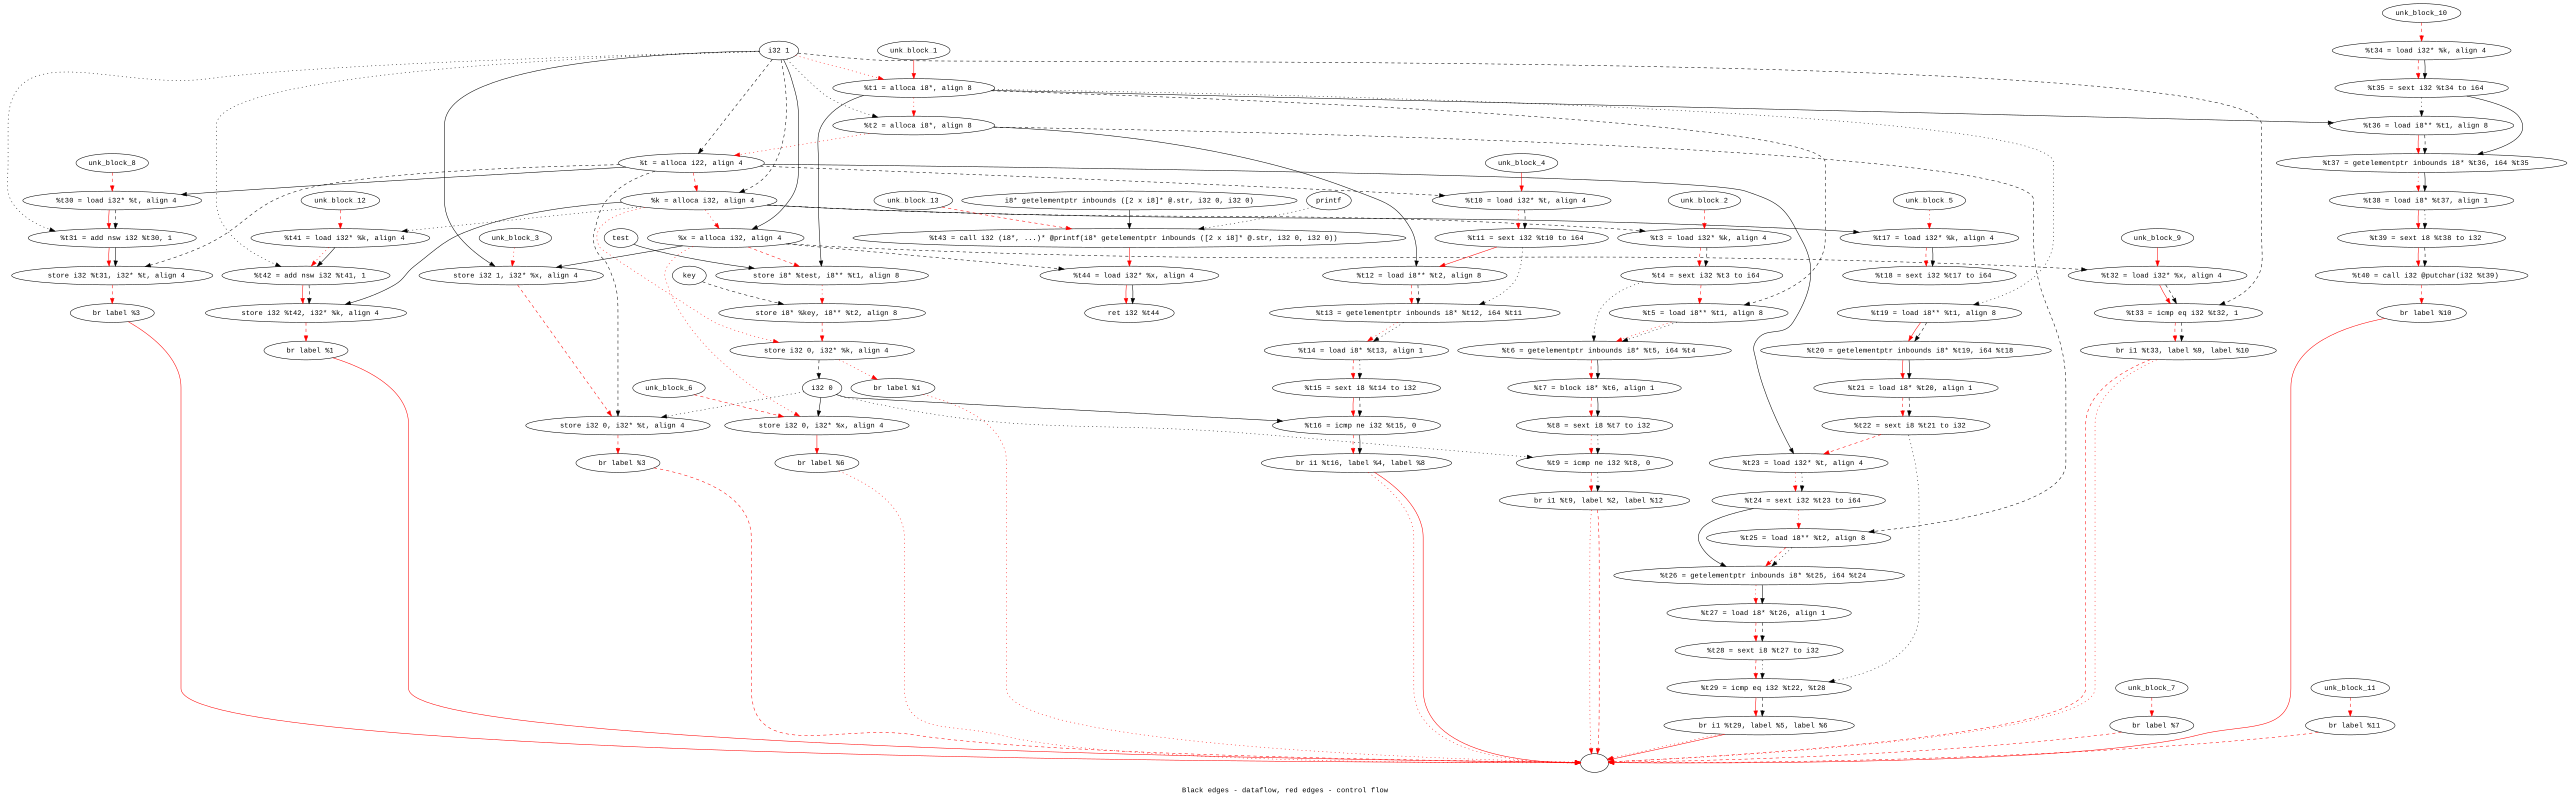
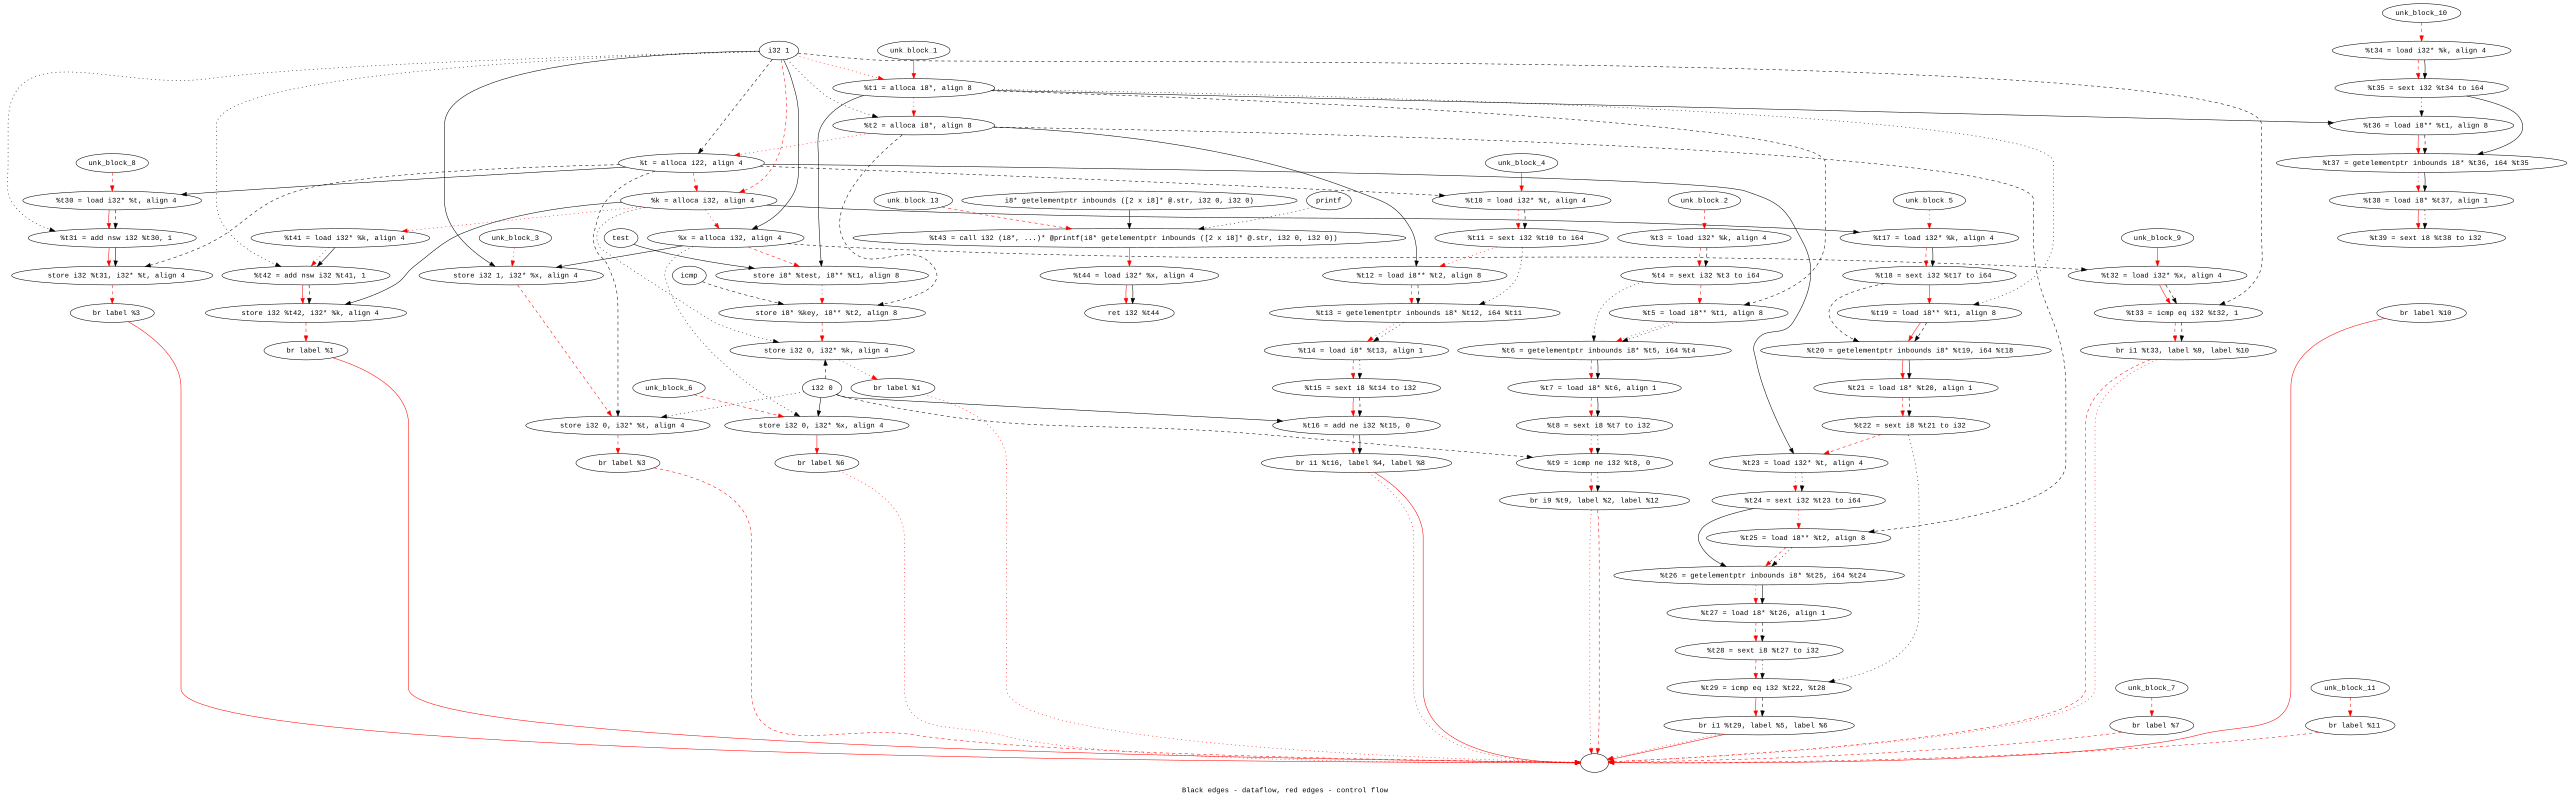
edge "i32 1" -> "%k = alloca i32, align 4": color black -> red
node "unk_block_12": removed
edge "%k = alloca i32, align 4" -> "%t3 = load i32* %k, align 4": removed
edge "%k = alloca i32, align 4" -> "%t41 = load i32* %k, align 4": color black -> red
edge "%t11 = sext i32 %t10 to i64" -> "%t12 = load i8** %t2, align 8": style solid -> dotted
edge "%t2 = alloca i8*, align 8" -> "store i8* %key, i8** %t2, align 8": added
edge "%x = alloca i32, align 4" -> "%t44 = load i32* %x, align 4": removed
node "key": label "key" -> "icmp"
node "%t40 = call i32 @putchar(i32 %t39)": removed
edge "%k = alloca i32, align 4" -> "store i32 0, i32* %k, align 4": color red -> black
edge "%t18 = sext i32 %t17 to i64" -> "%t19 = load i8** %t1, align 8": added
edge "%t18 = sext i32 %t17 to i64" -> "%t20 = getelementptr inbounds i8* %t19, i64 %t18": added
edge "%x = alloca i32, align 4" -> "store i32 0, i32* %x, align 4": color red -> black
edge "store i32 0, i32* %k, align 4" -> "i32 0": reversed
node "%t7 = block i8* %t6, align 1": label "%t7 = block i8* %t6, align 1" -> "%t7 = load i8* %t6, align 1"
node "%t16 = icmp ne i32 %t15, 0": label "%t16 = icmp ne i32 %t15, 0" -> "%t16 = add ne i32 %t15, 0"
edge "i32 0" -> "%t9 = icmp ne i32 %t8, 0": style dotted -> dashed
node "br i1 %t9, label %2, label %12": label "br i1 %t9, label %2, label %12" -> "br i9 %t9, label %2, label %12"
